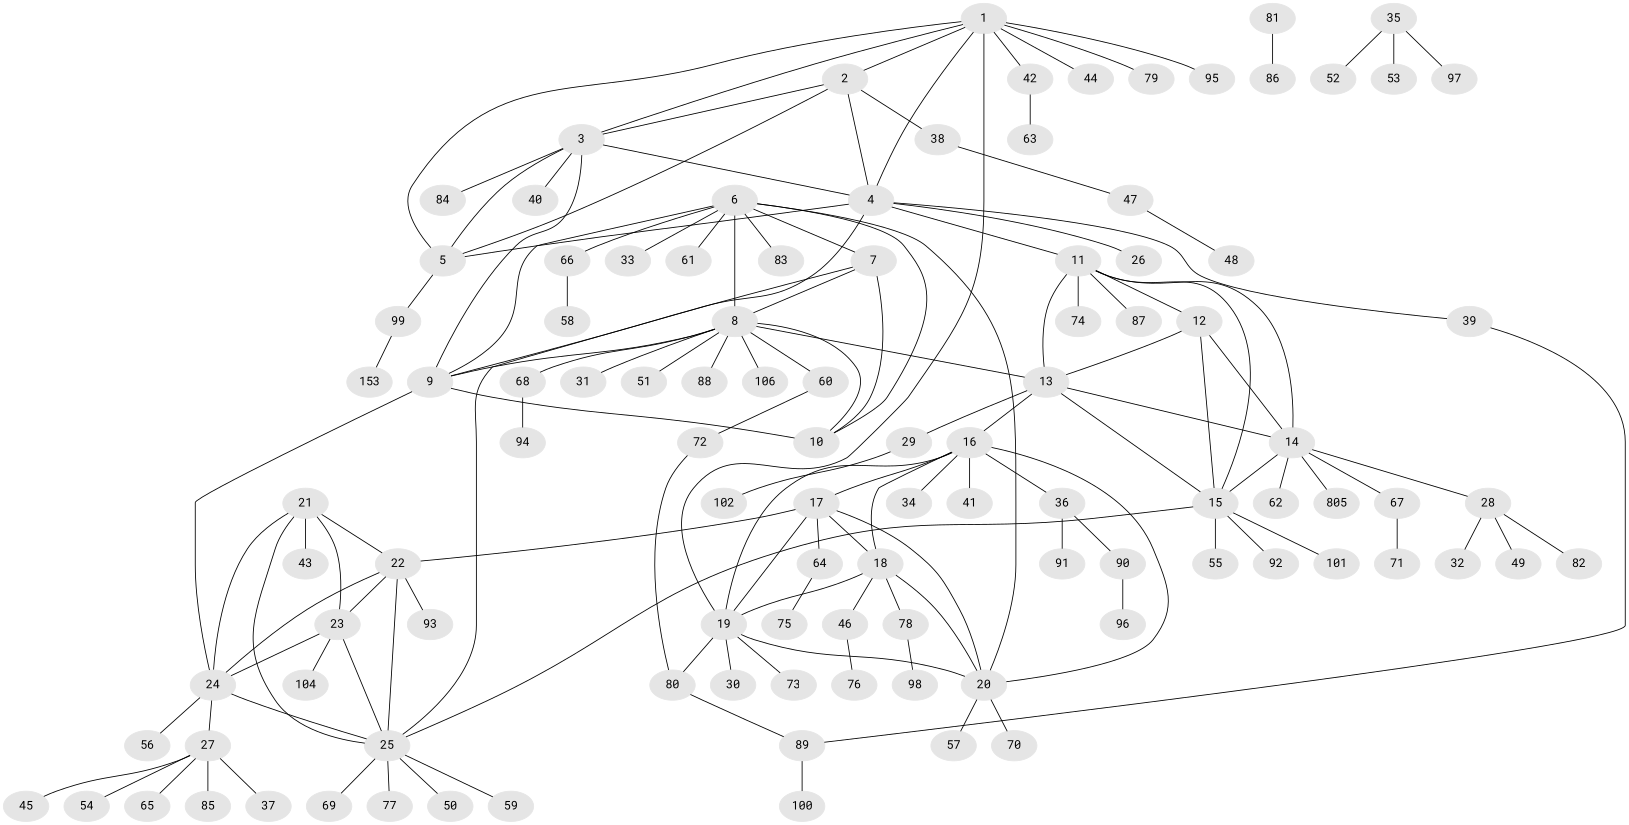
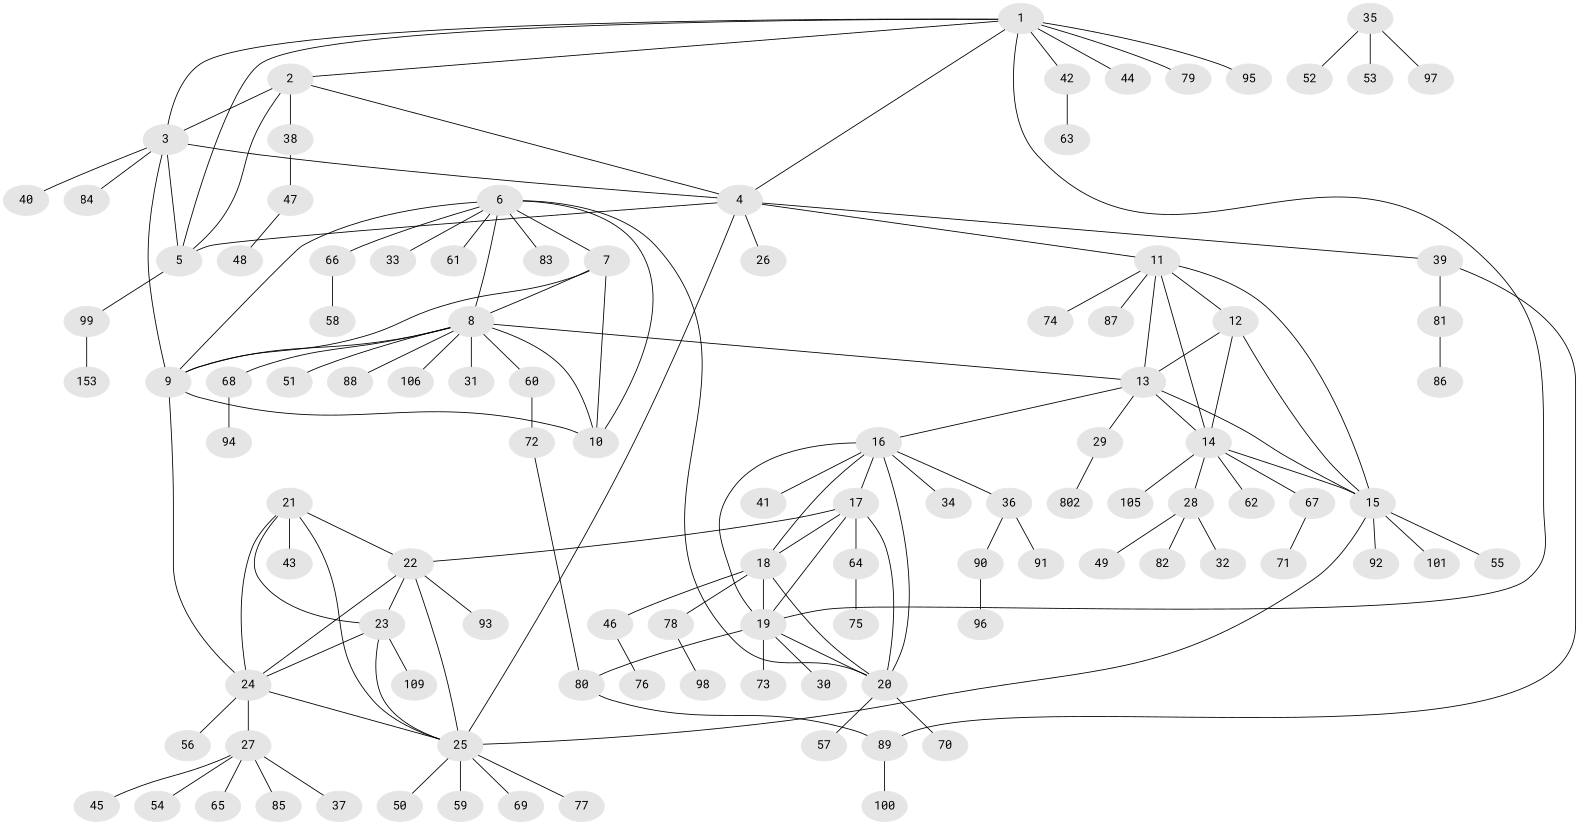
edge "39" -- "81": added
node "102": label "102" -> "802"
node "805": label "805" -> "105"
node "104": label "104" -> "109"
